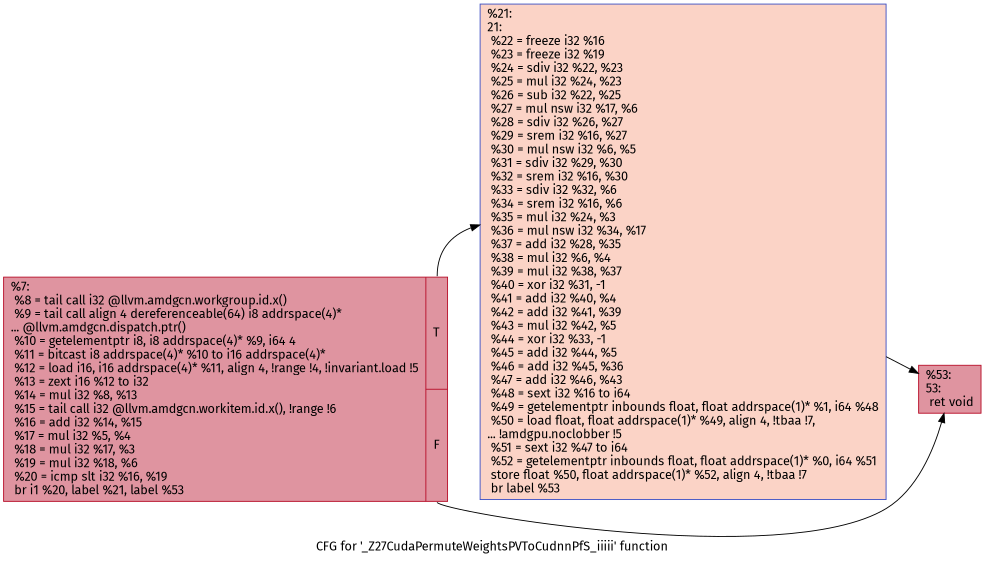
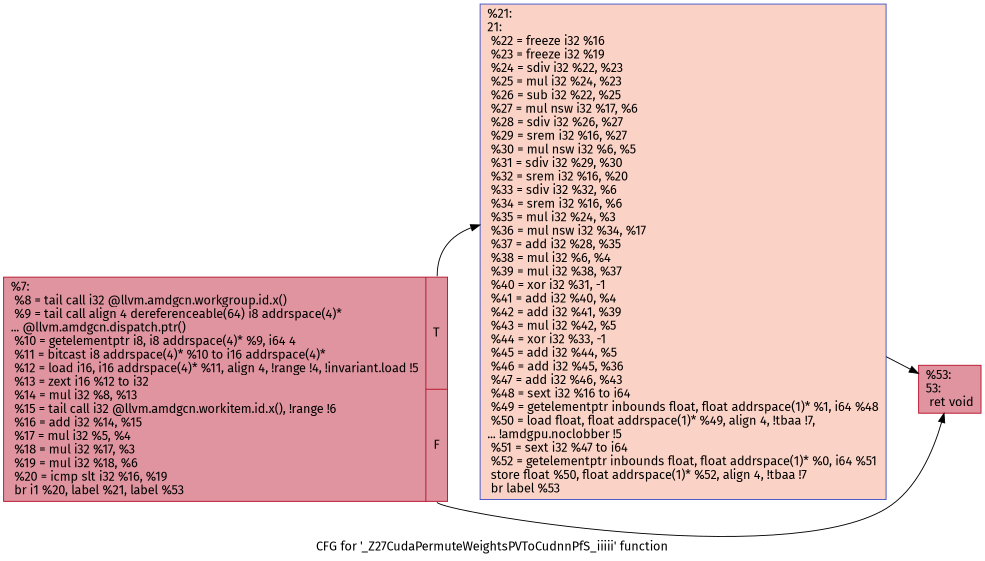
node "%21:": text "%32 = srem i32 %16, %30" -> "%32 = srem i32 %16, %20"
